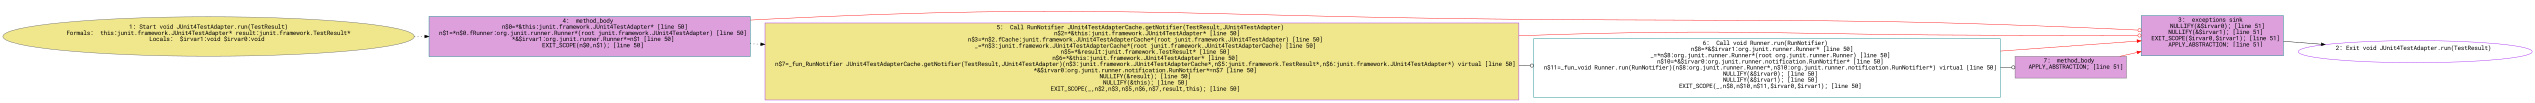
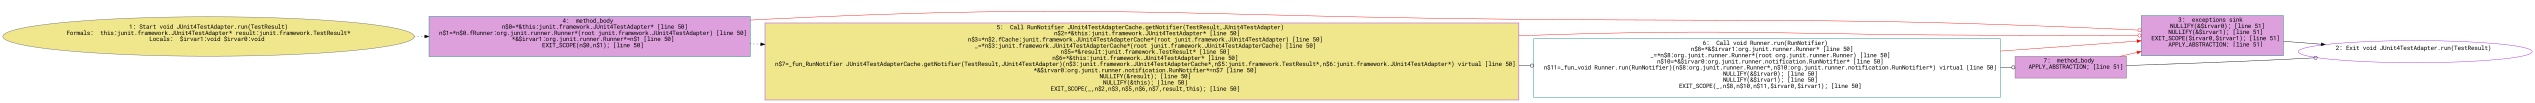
edge "7:  method_body APPLY_ABSTRACTION; [line 51]" -> "2: Exit void JUnit4TestAdapter.run(TestResult)": added
